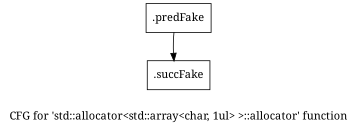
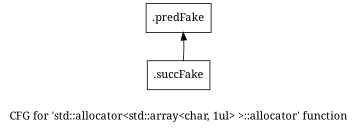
edge ".predFake" -> ".succFake": reversed
